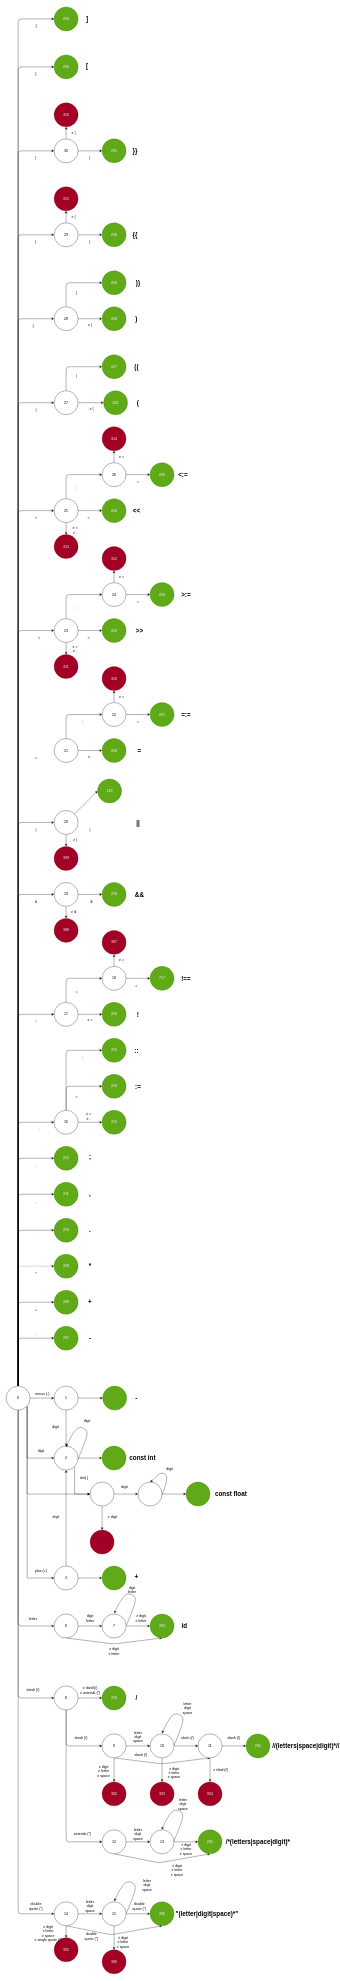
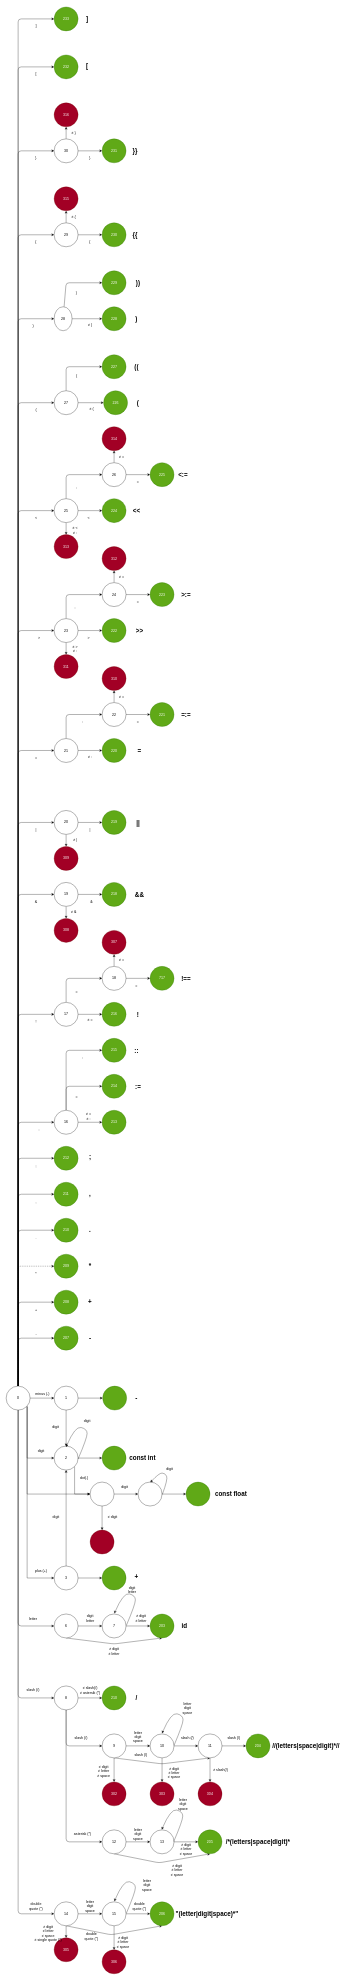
node "28": size 24x24 -> 18x24
edge "0" -> "21": added
node "219": moved (110, 791) -> (114, 822)
